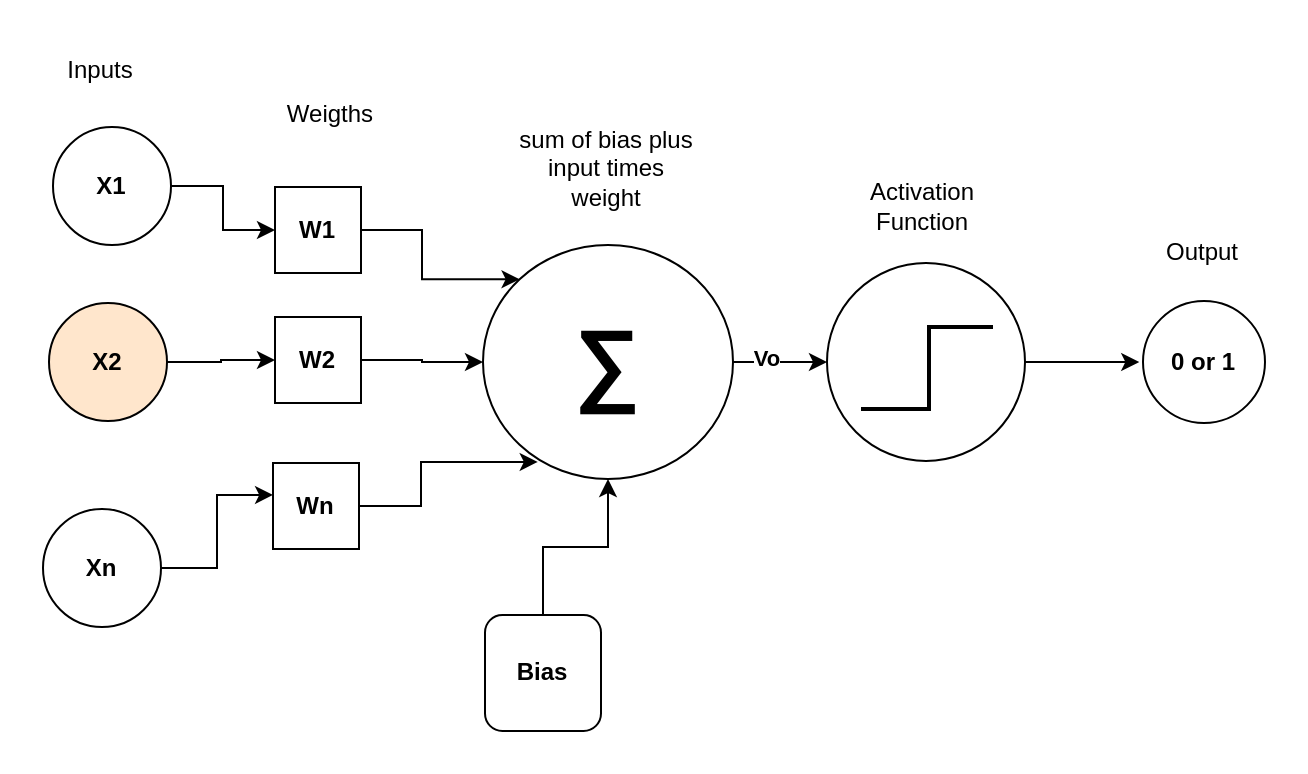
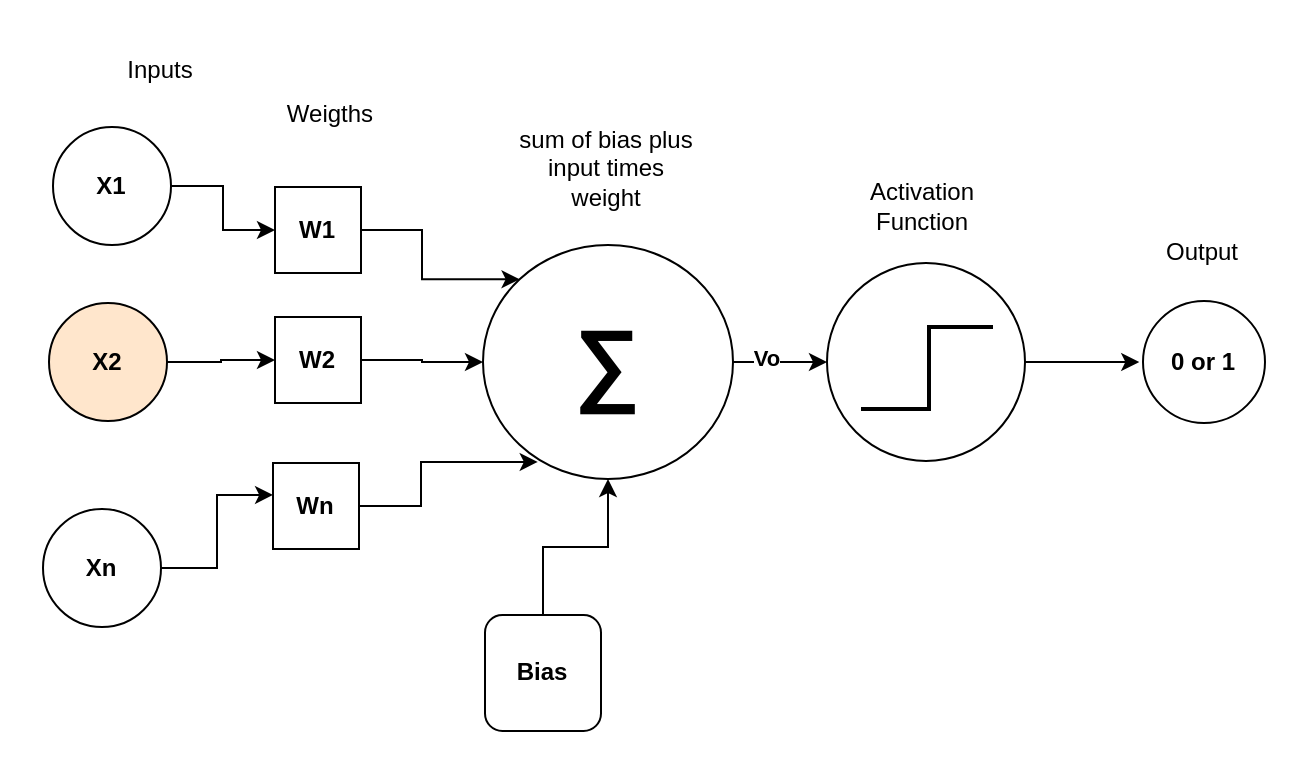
node "Inputs": moved (101, 71) -> (161, 71)
